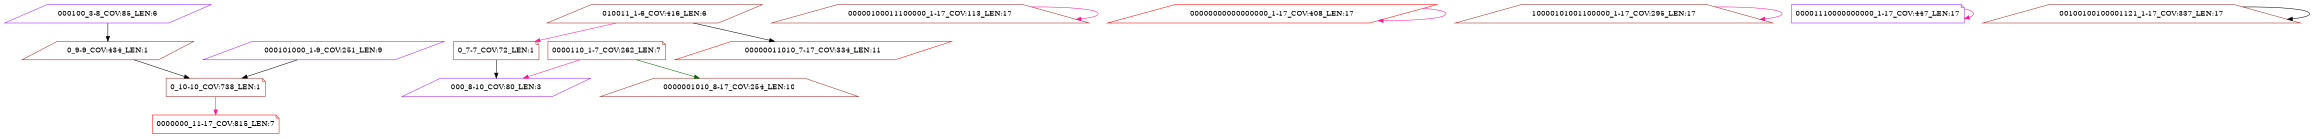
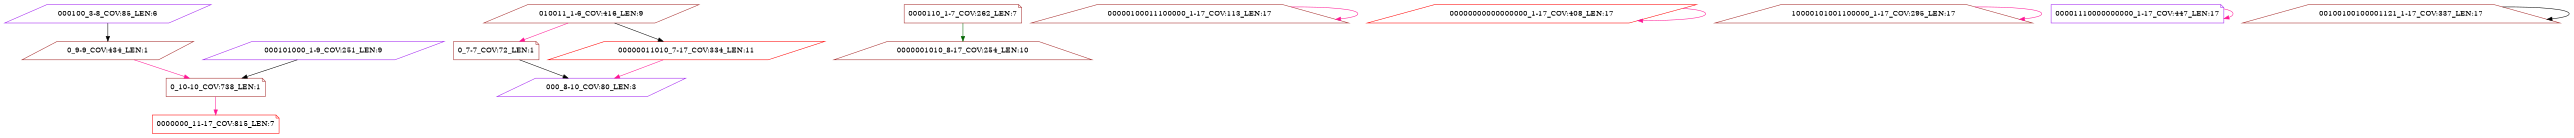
node "010011_1-6_COV:416_LEN:6": label "010011_1-6_COV:416_LEN:6" -> "010011_1-6_COV:416_LEN:9"
edge "0_9-9_COV:434_LEN:1" -> "0_10-10_COV:738_LEN:1": color black -> deeppink
edge "0000110_1-7_COV:262_LEN:7" -> "000_8-10_COV:80_LEN:3": now "00000011010_7-17_COV:334_LEN:11" -> "000_8-10_COV:80_LEN:3"
